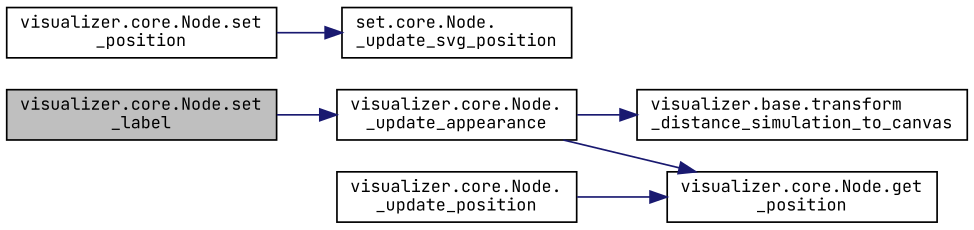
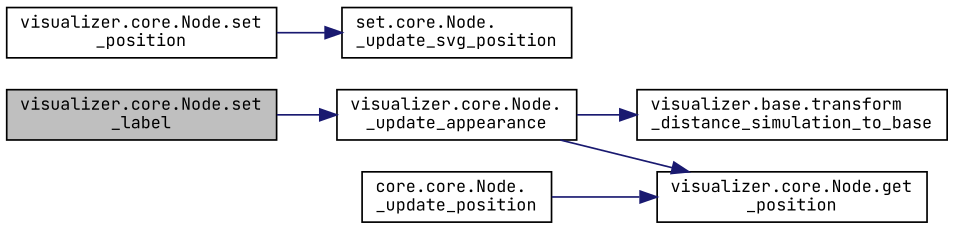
node "visualizer.base.transform _distance_simulation_to_canvas": label "visualizer.base.transform _distance_simulation_to_canvas" -> "visualizer.base.transform _distance_simulation_to_base"
node "visualizer.core.Node. _update_position": label "visualizer.core.Node. _update_position" -> "core.core.Node. _update_position"
